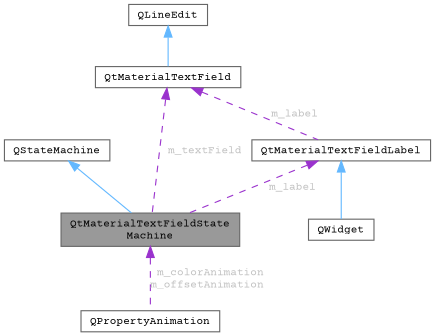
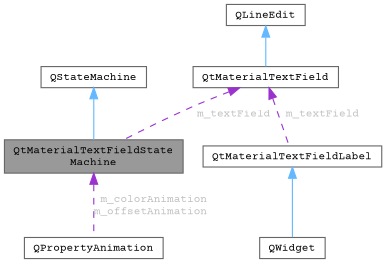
edge "QtMaterialTextFieldLabel" -> "QtMaterialTextField": label " m_label" -> " m_textField"
edge "QtMaterialTextFieldState Machine" -> "QtMaterialTextFieldLabel": removed, label "m_label"
